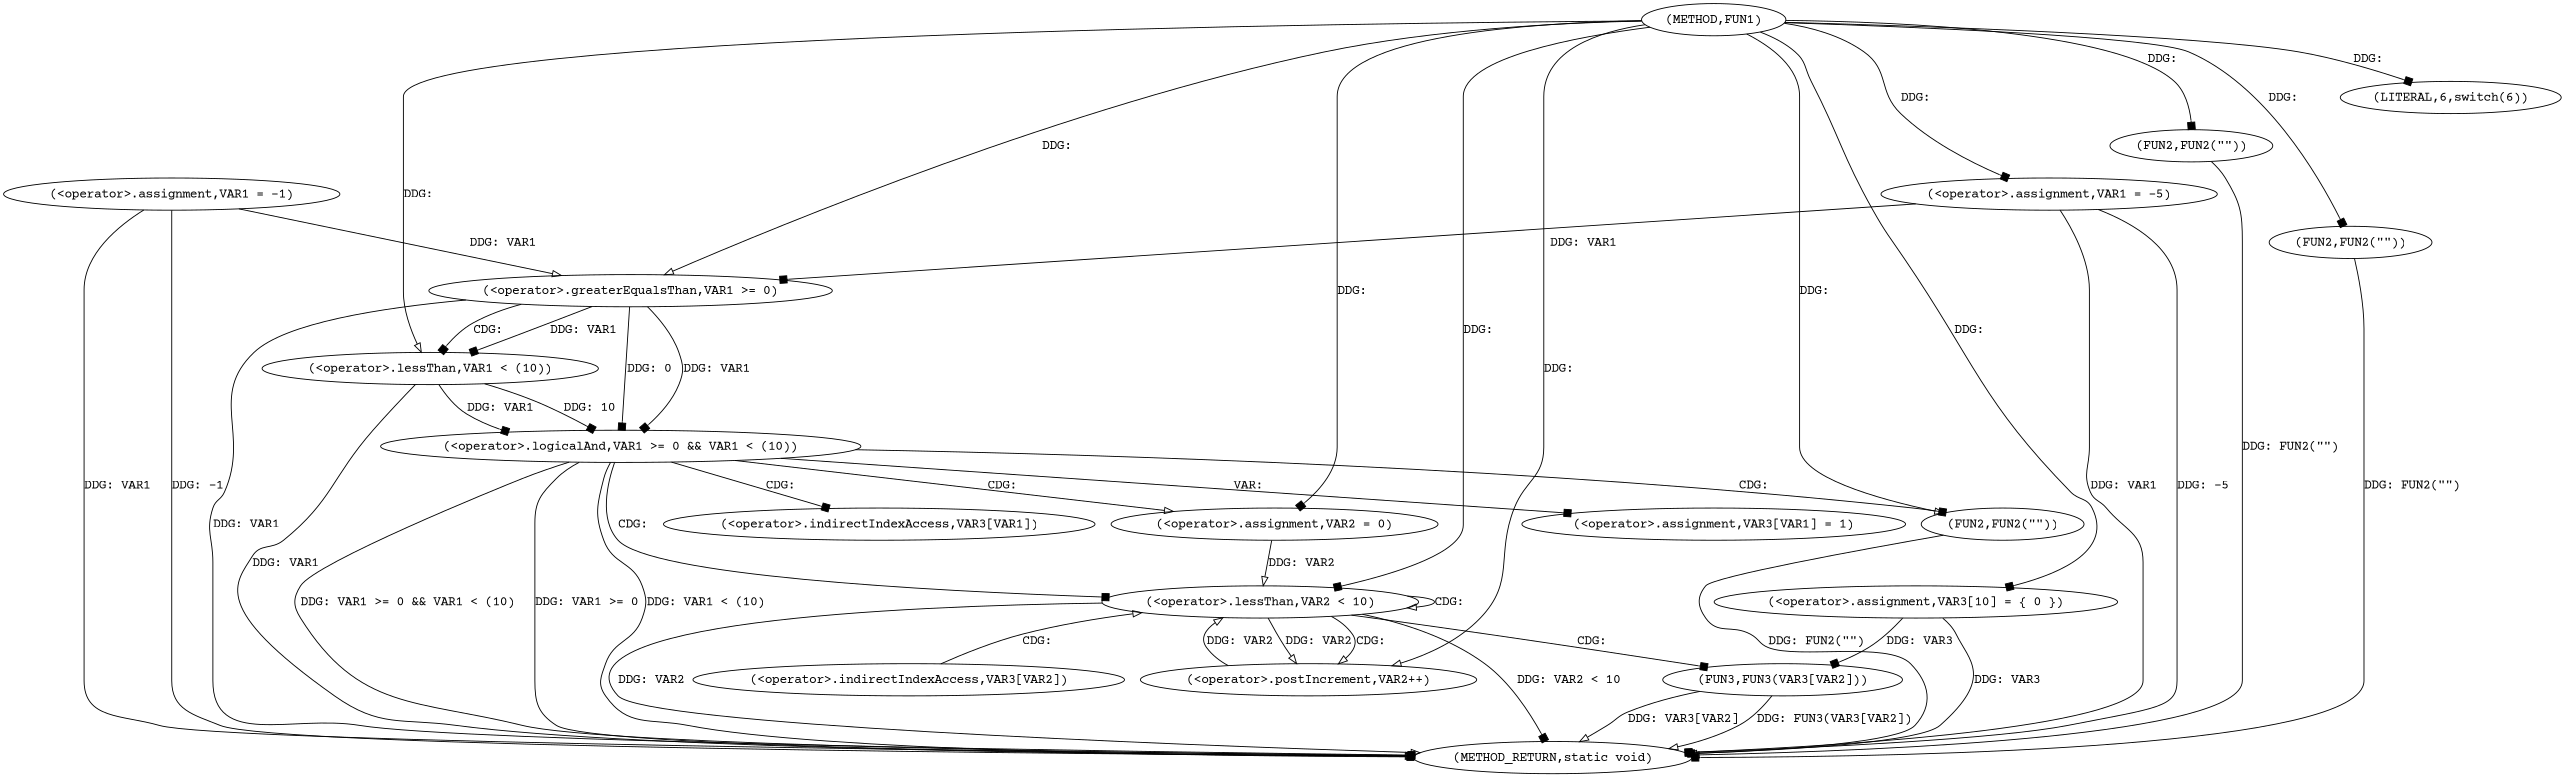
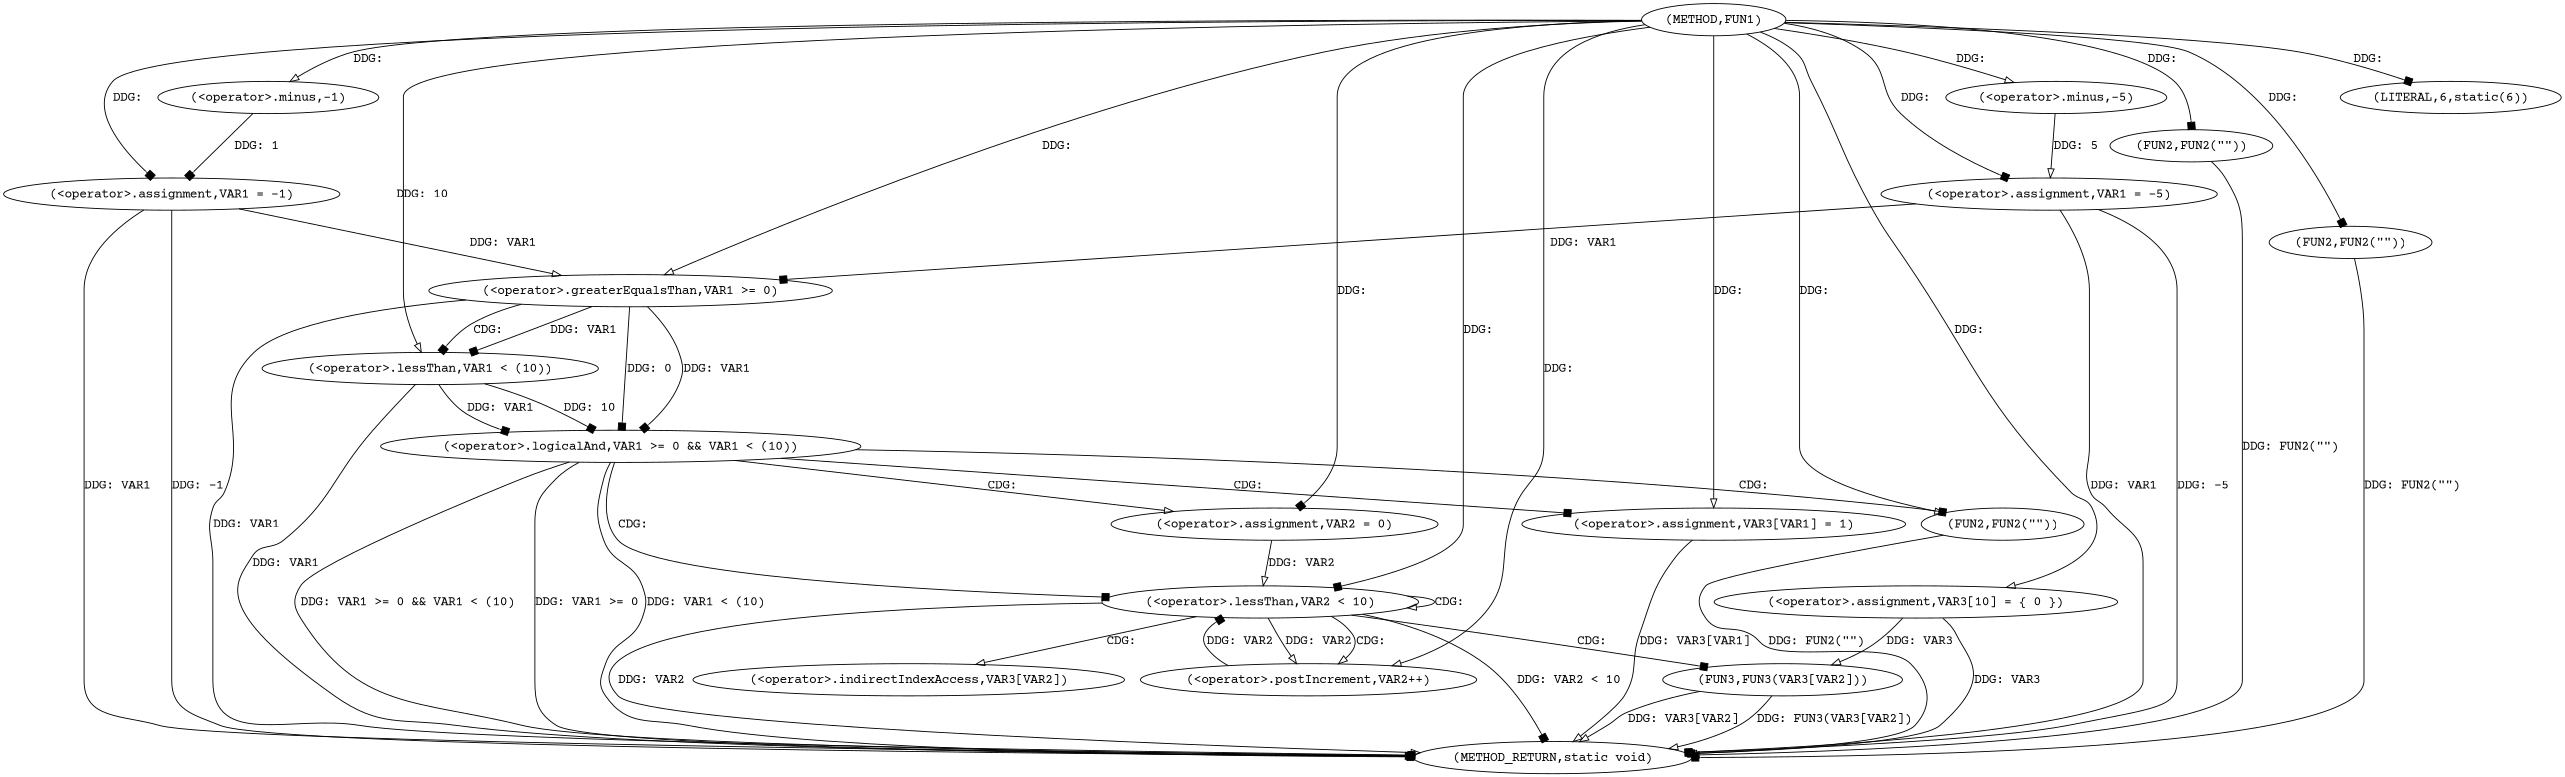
edge "(METHOD,FUN1)" -> "(<operator>.assignment,VAR1 = -1)": added, label "DDG:"
node "(<operator>.minus,-1)": added
node "(<operator>.minus,-5)": added
node "(LITERAL,6,switch(6))": label "(LITERAL,6,switch(6))" -> "(LITERAL,6,static(6))"
edge "(METHOD,FUN1)" -> "(<operator>.lessThan,VAR1 < (10))": label "DDG: " -> "DDG: 10"
edge "(METHOD,FUN1)" -> "(<operator>.assignment,VAR3[VAR1] = 1)": added, label "DDG:"
edge "(METHOD,FUN1)" -> "(<operator>.assignment,VAR3[10] = { 0 })": arrowhead box -> onormal
edge "(<operator>.logicalAnd,VAR1 >= 0 && VAR1 < (10))" -> "(<operator>.assignment,VAR3[VAR1] = 1)": label "VAR: " -> "CDG: "
node "(<operator>.indirectIndexAccess,VAR3[VAR1])": removed
edge "(<operator>.indirectIndexAccess,VAR3[VAR2])" -> "(<operator>.lessThan,VAR2 < 10)": reversed
edge "(<operator>.assignment,VAR3[VAR1] = 1)" -> "(METHOD_RETURN,static void)": added, label "DDG: VAR3[VAR1]"
edge "(<operator>.assignment,VAR3[10] = { 0 })" -> "(FUN3,FUN3(VAR3[VAR2]))": arrowhead box -> onormal
edge "(<operator>.postIncrement,VAR2++)" -> "(<operator>.lessThan,VAR2 < 10)": arrowhead onormal -> box
